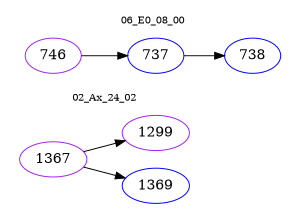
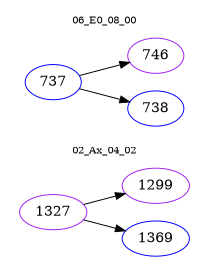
edge "746" -> "737": reversed
cluster "02_Ax_24_02": label "02_Ax_24_02" -> "02_Ax_04_02"
node "1367": label "1367" -> "1327"
